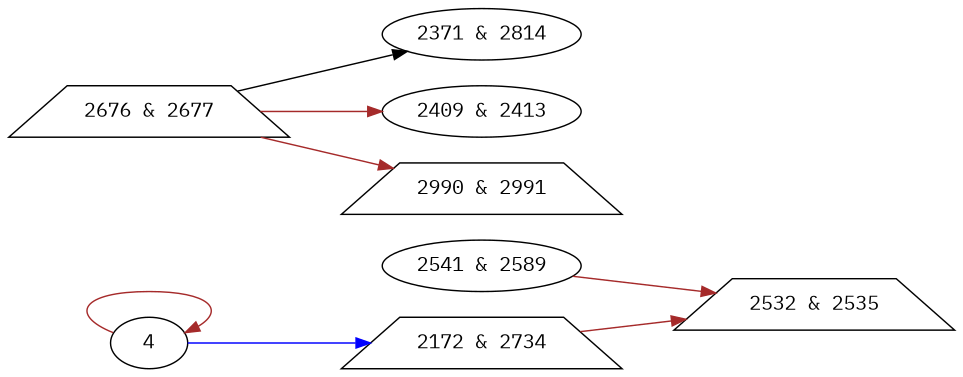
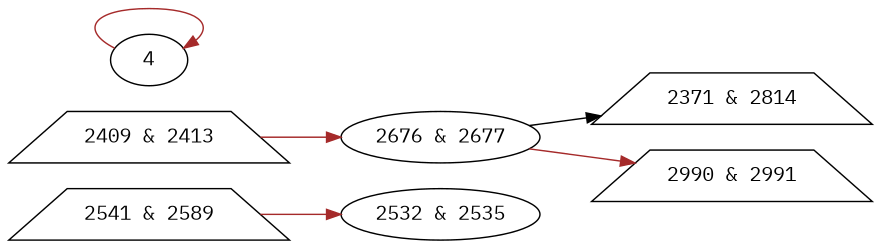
node "2371 & 2814": shape ellipse -> trapezium
node "2676 & 2677": shape trapezium -> ellipse
edge "2676 & 2677" -> "2409 & 2413": reversed
node "2409 & 2413": shape ellipse -> trapezium
node "2541 & 2589": shape ellipse -> trapezium
node "2532 & 2535": shape trapezium -> ellipse
node "2172 & 2734": removed
